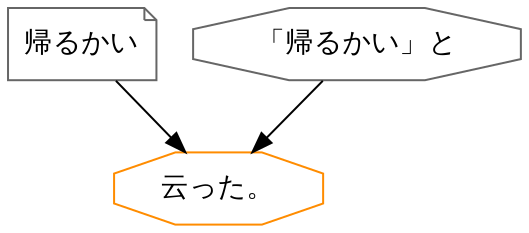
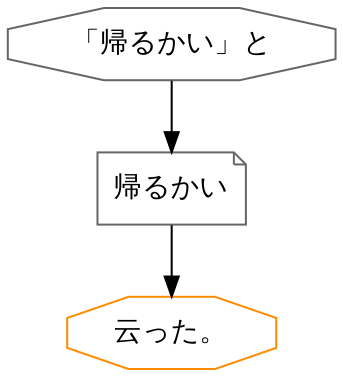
edge "「帰るかい」と" -> "云った。": now "「帰るかい」と" -> "帰るかい"
